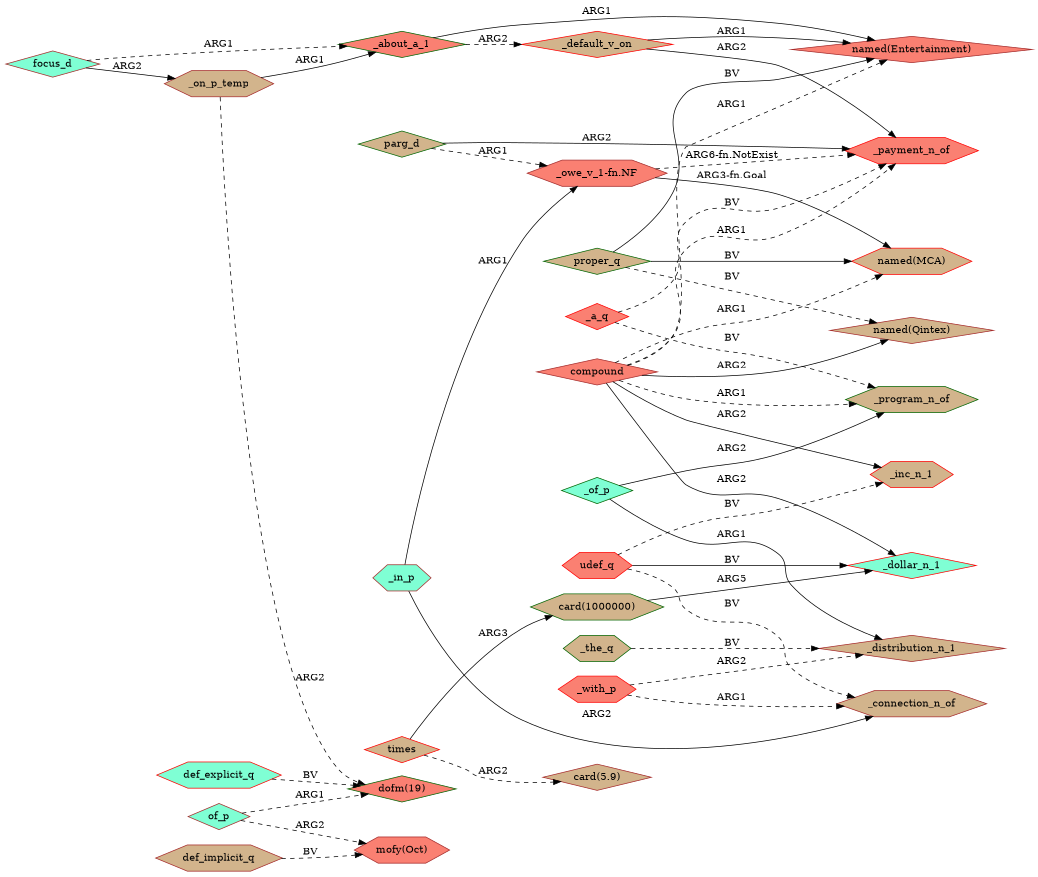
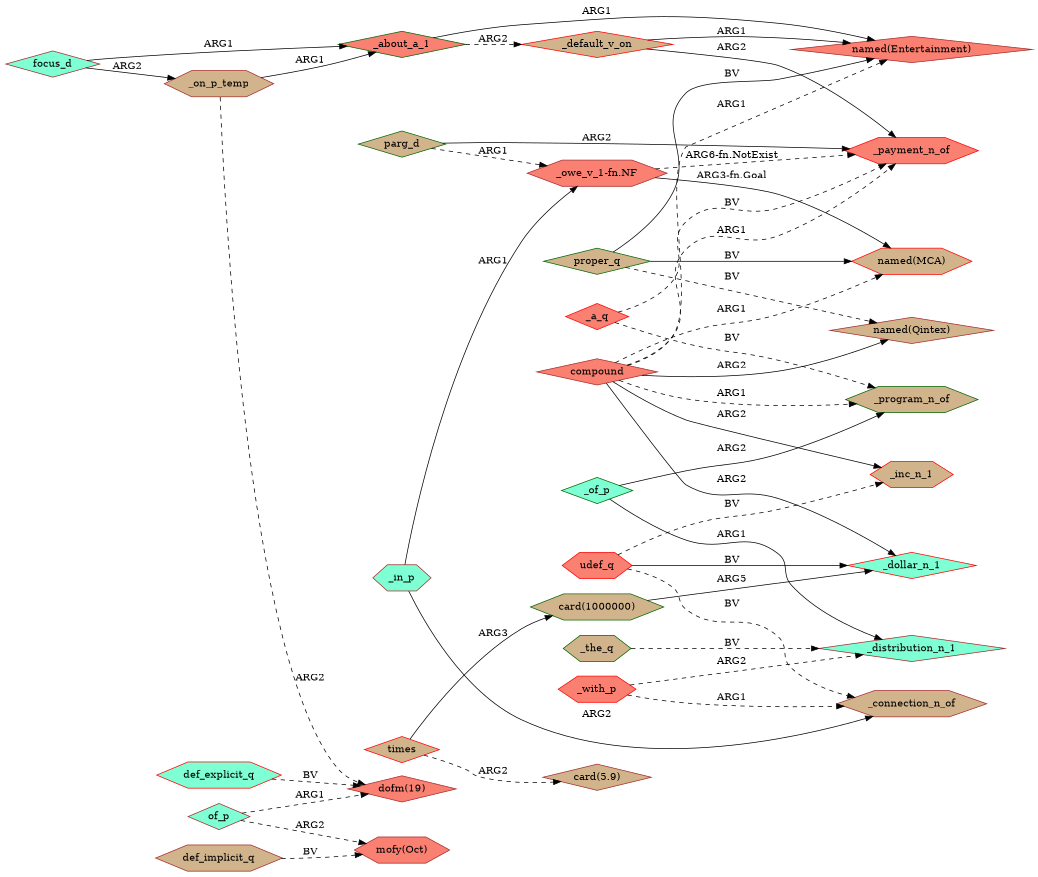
edge "focus_d" -> "_about_a_1": style dashed -> solid
node "_distribution_n_1": fillcolor tan -> aquamarine
node "dofm(19)": color darkgreen -> brown
